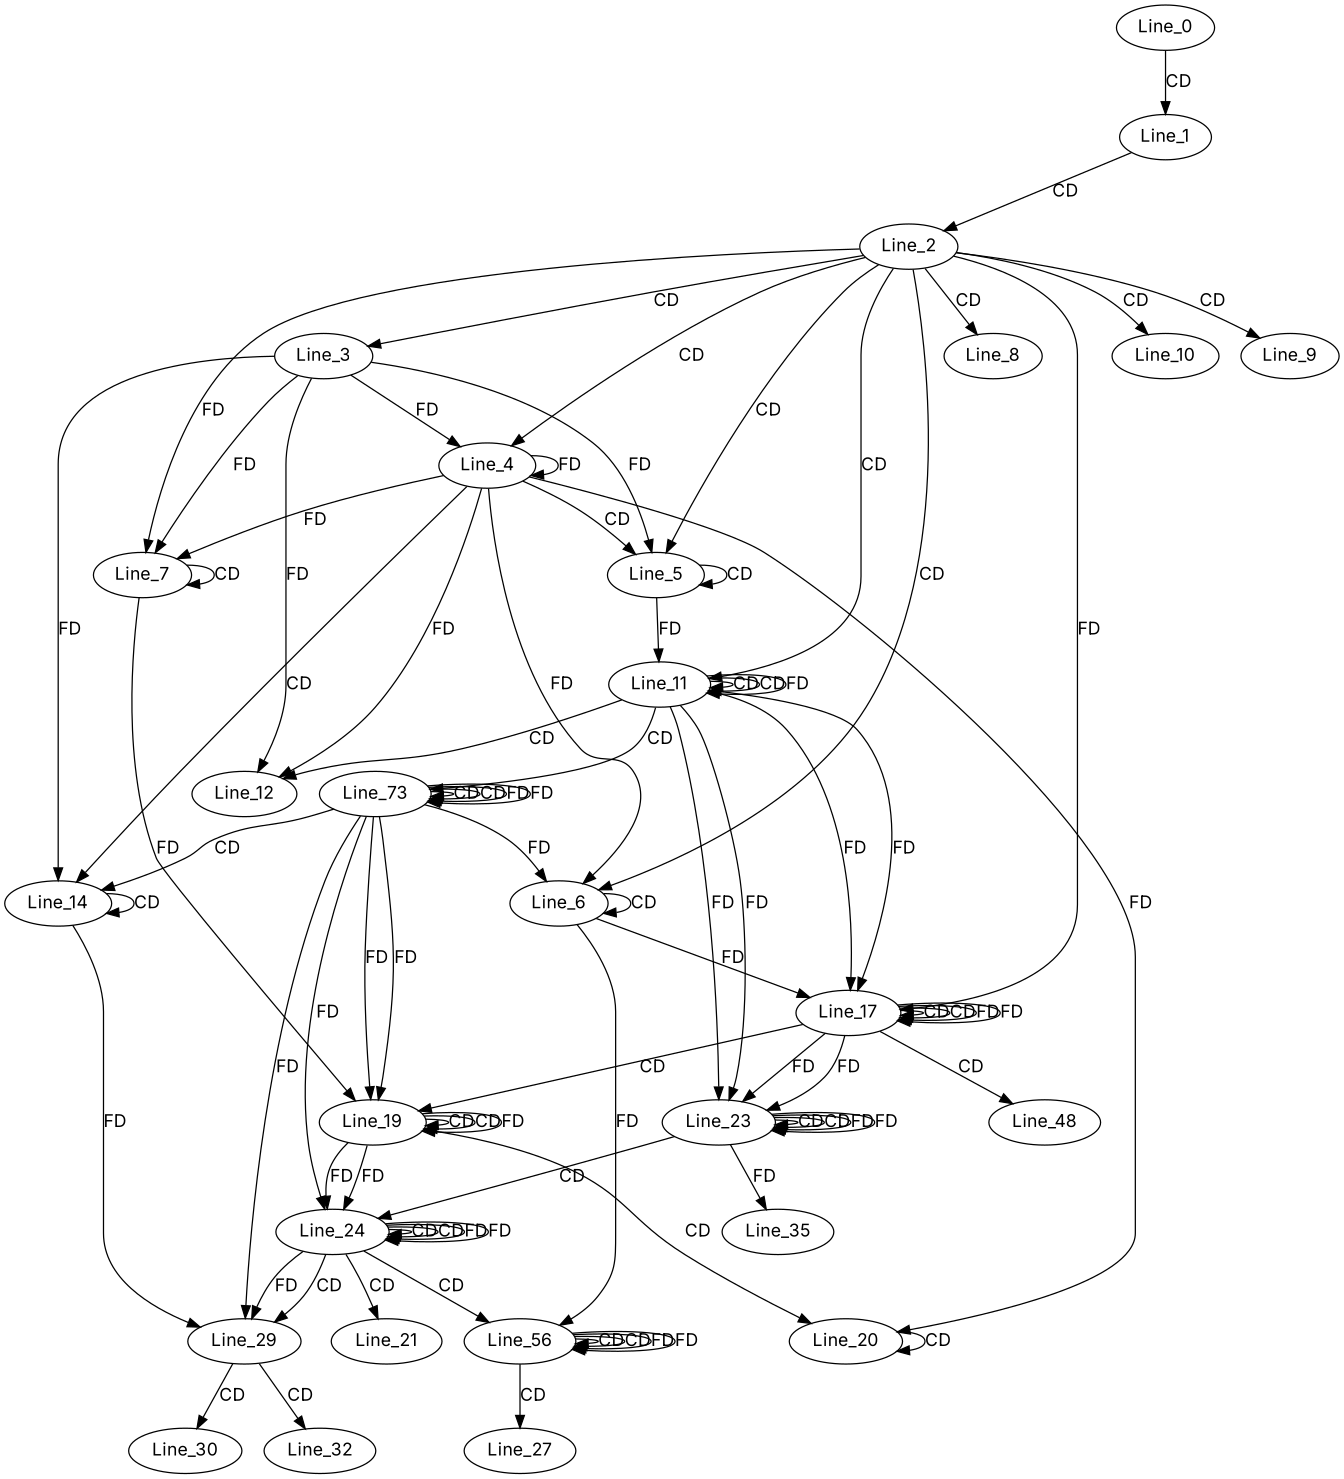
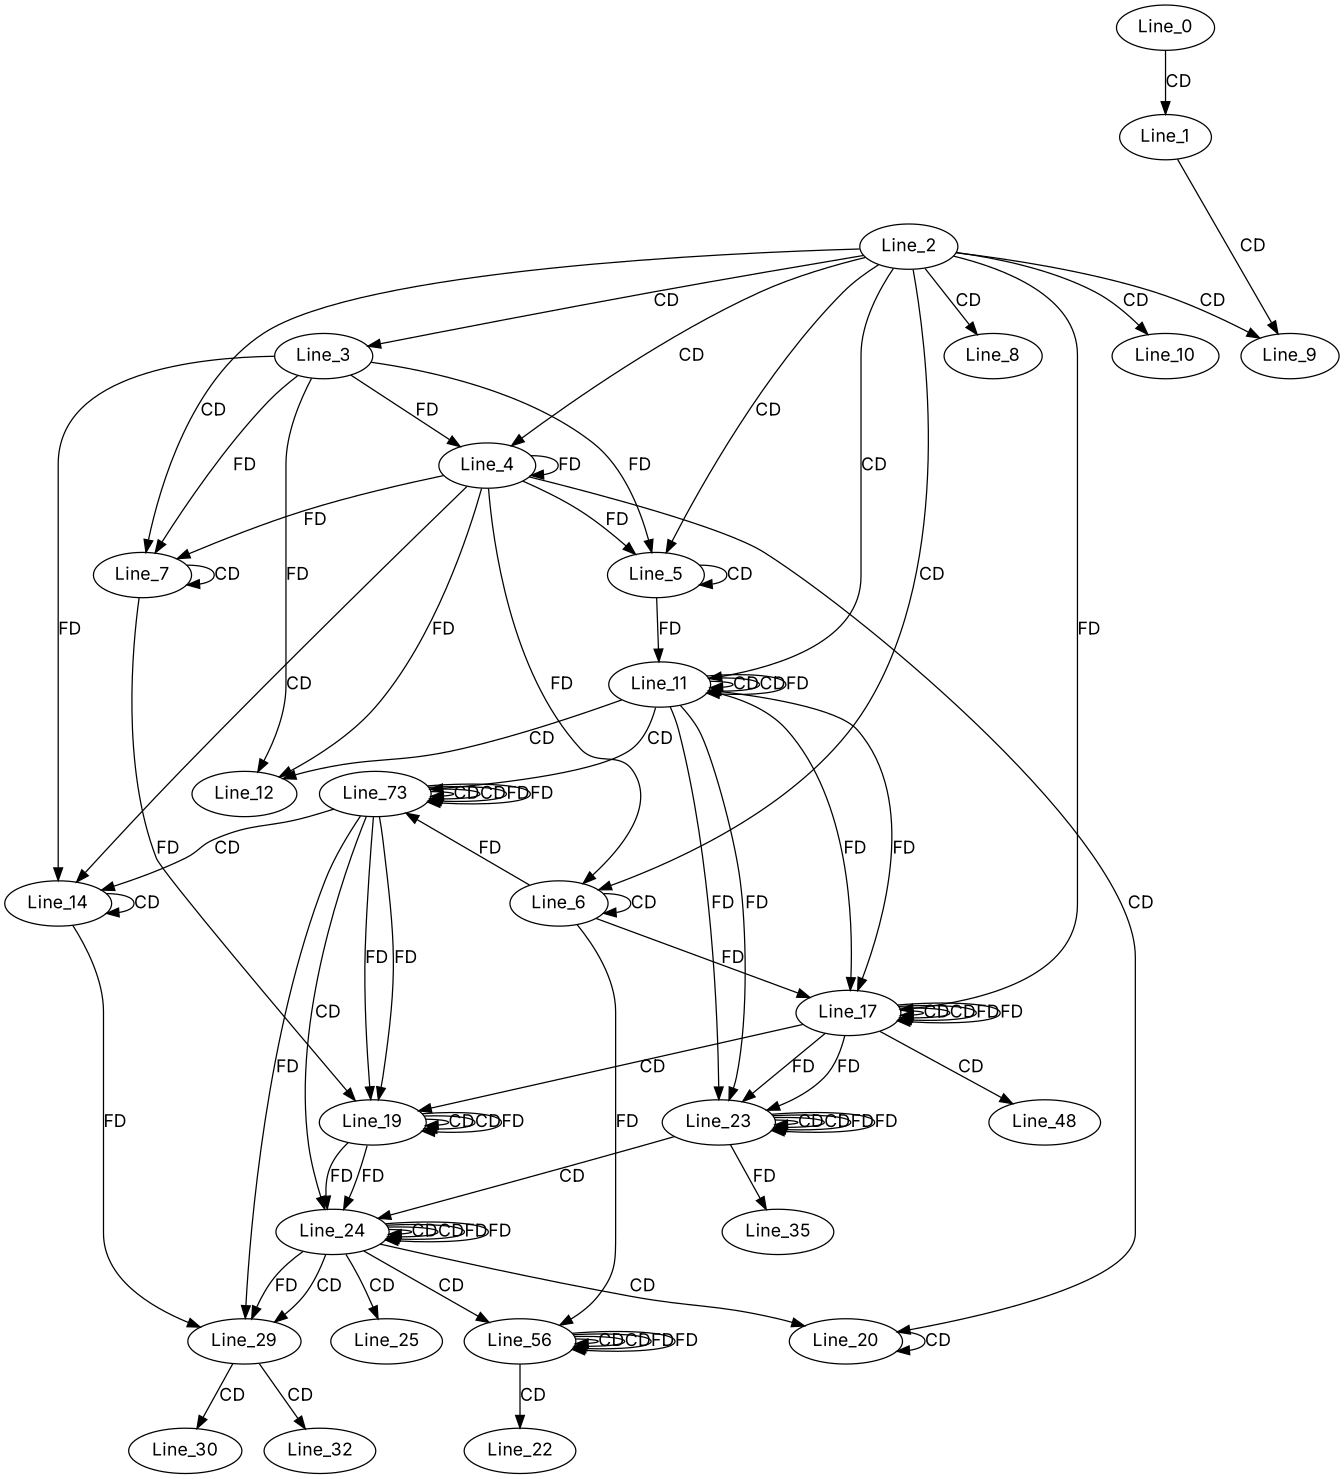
edge "Line_1" -> "Line_2": now "Line_1" -> "Line_9"
edge "Line_2" -> "Line_7": label "FD" -> "CD"
edge "Line_4" -> "Line_5": label "CD" -> "FD"
edge "Line_73" -> "Line_6": reversed
edge "Line_4" -> "Line_20": label "FD" -> "CD"
edge "Line_73" -> "Line_24": label "FD" -> "CD"
edge "Line_19" -> "Line_20": now "Line_24" -> "Line_20"
node "Line_21": label "Line_21" -> "Line_25"
node "Line_27": label "Line_27" -> "Line_22"
